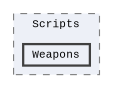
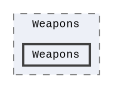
cluster "Scripts": label "Scripts" -> "Weapons"
